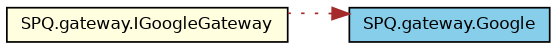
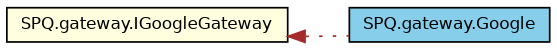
edge "SPQ.gateway.IGoogleGateway" -> "SPQ.gateway.Google": reversed
